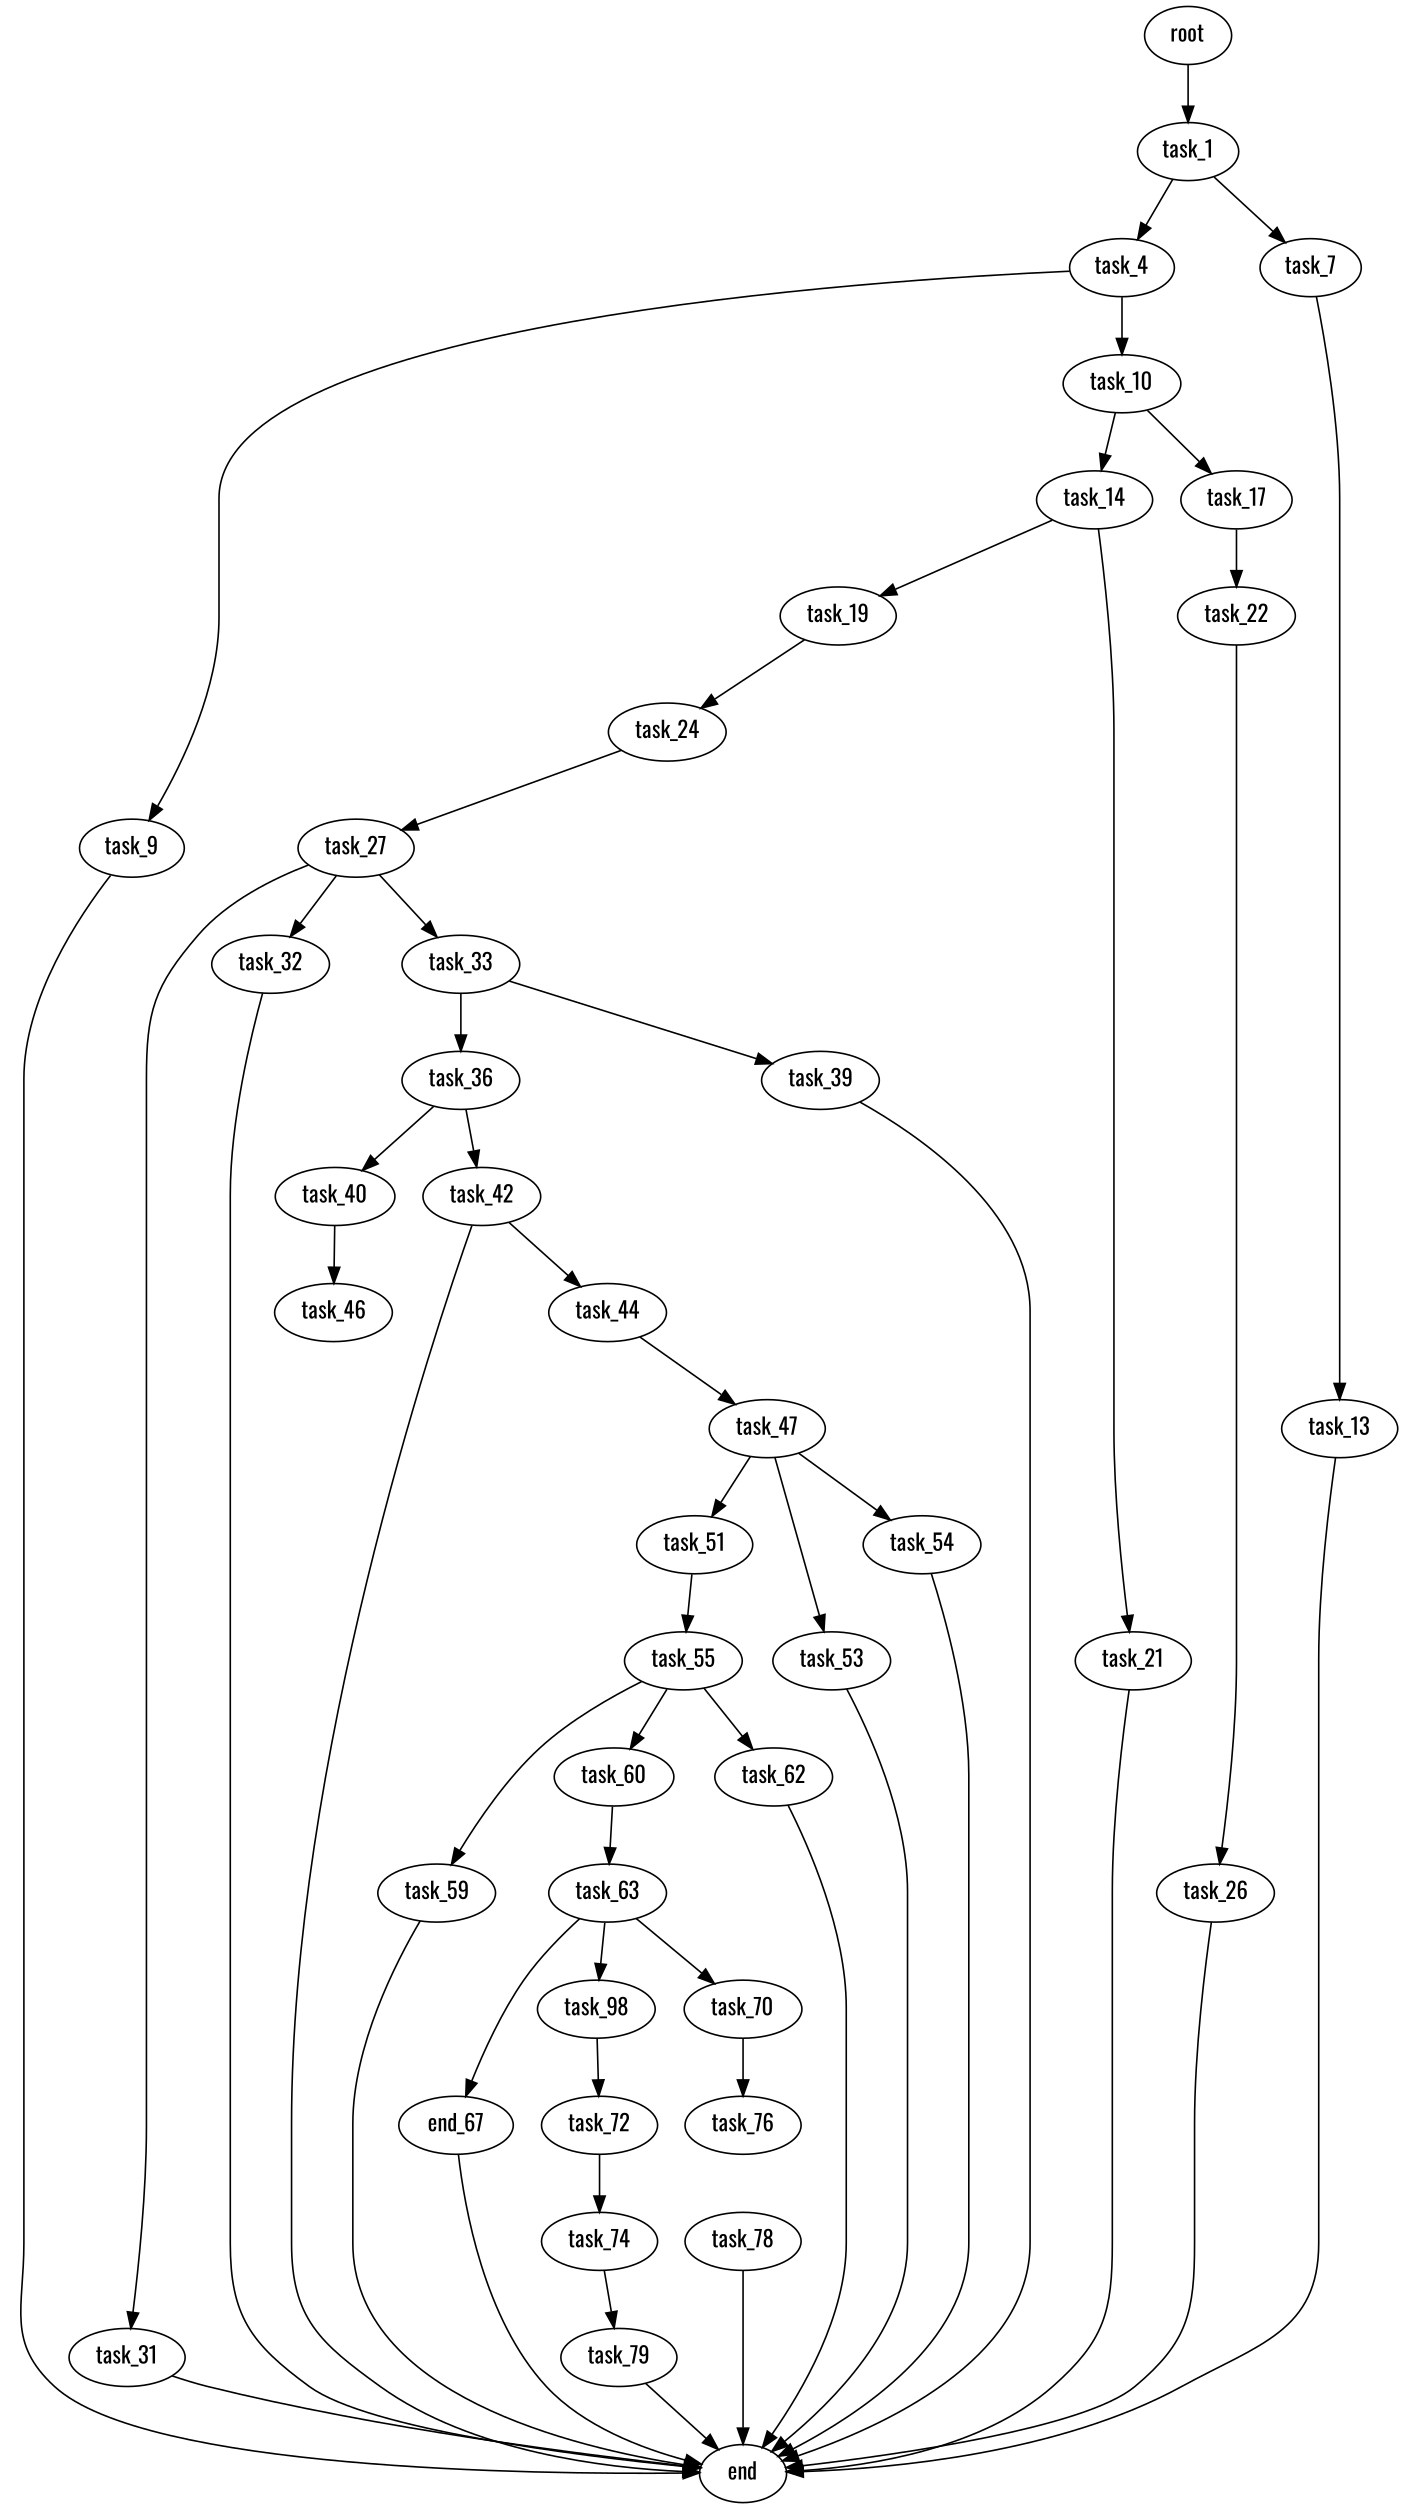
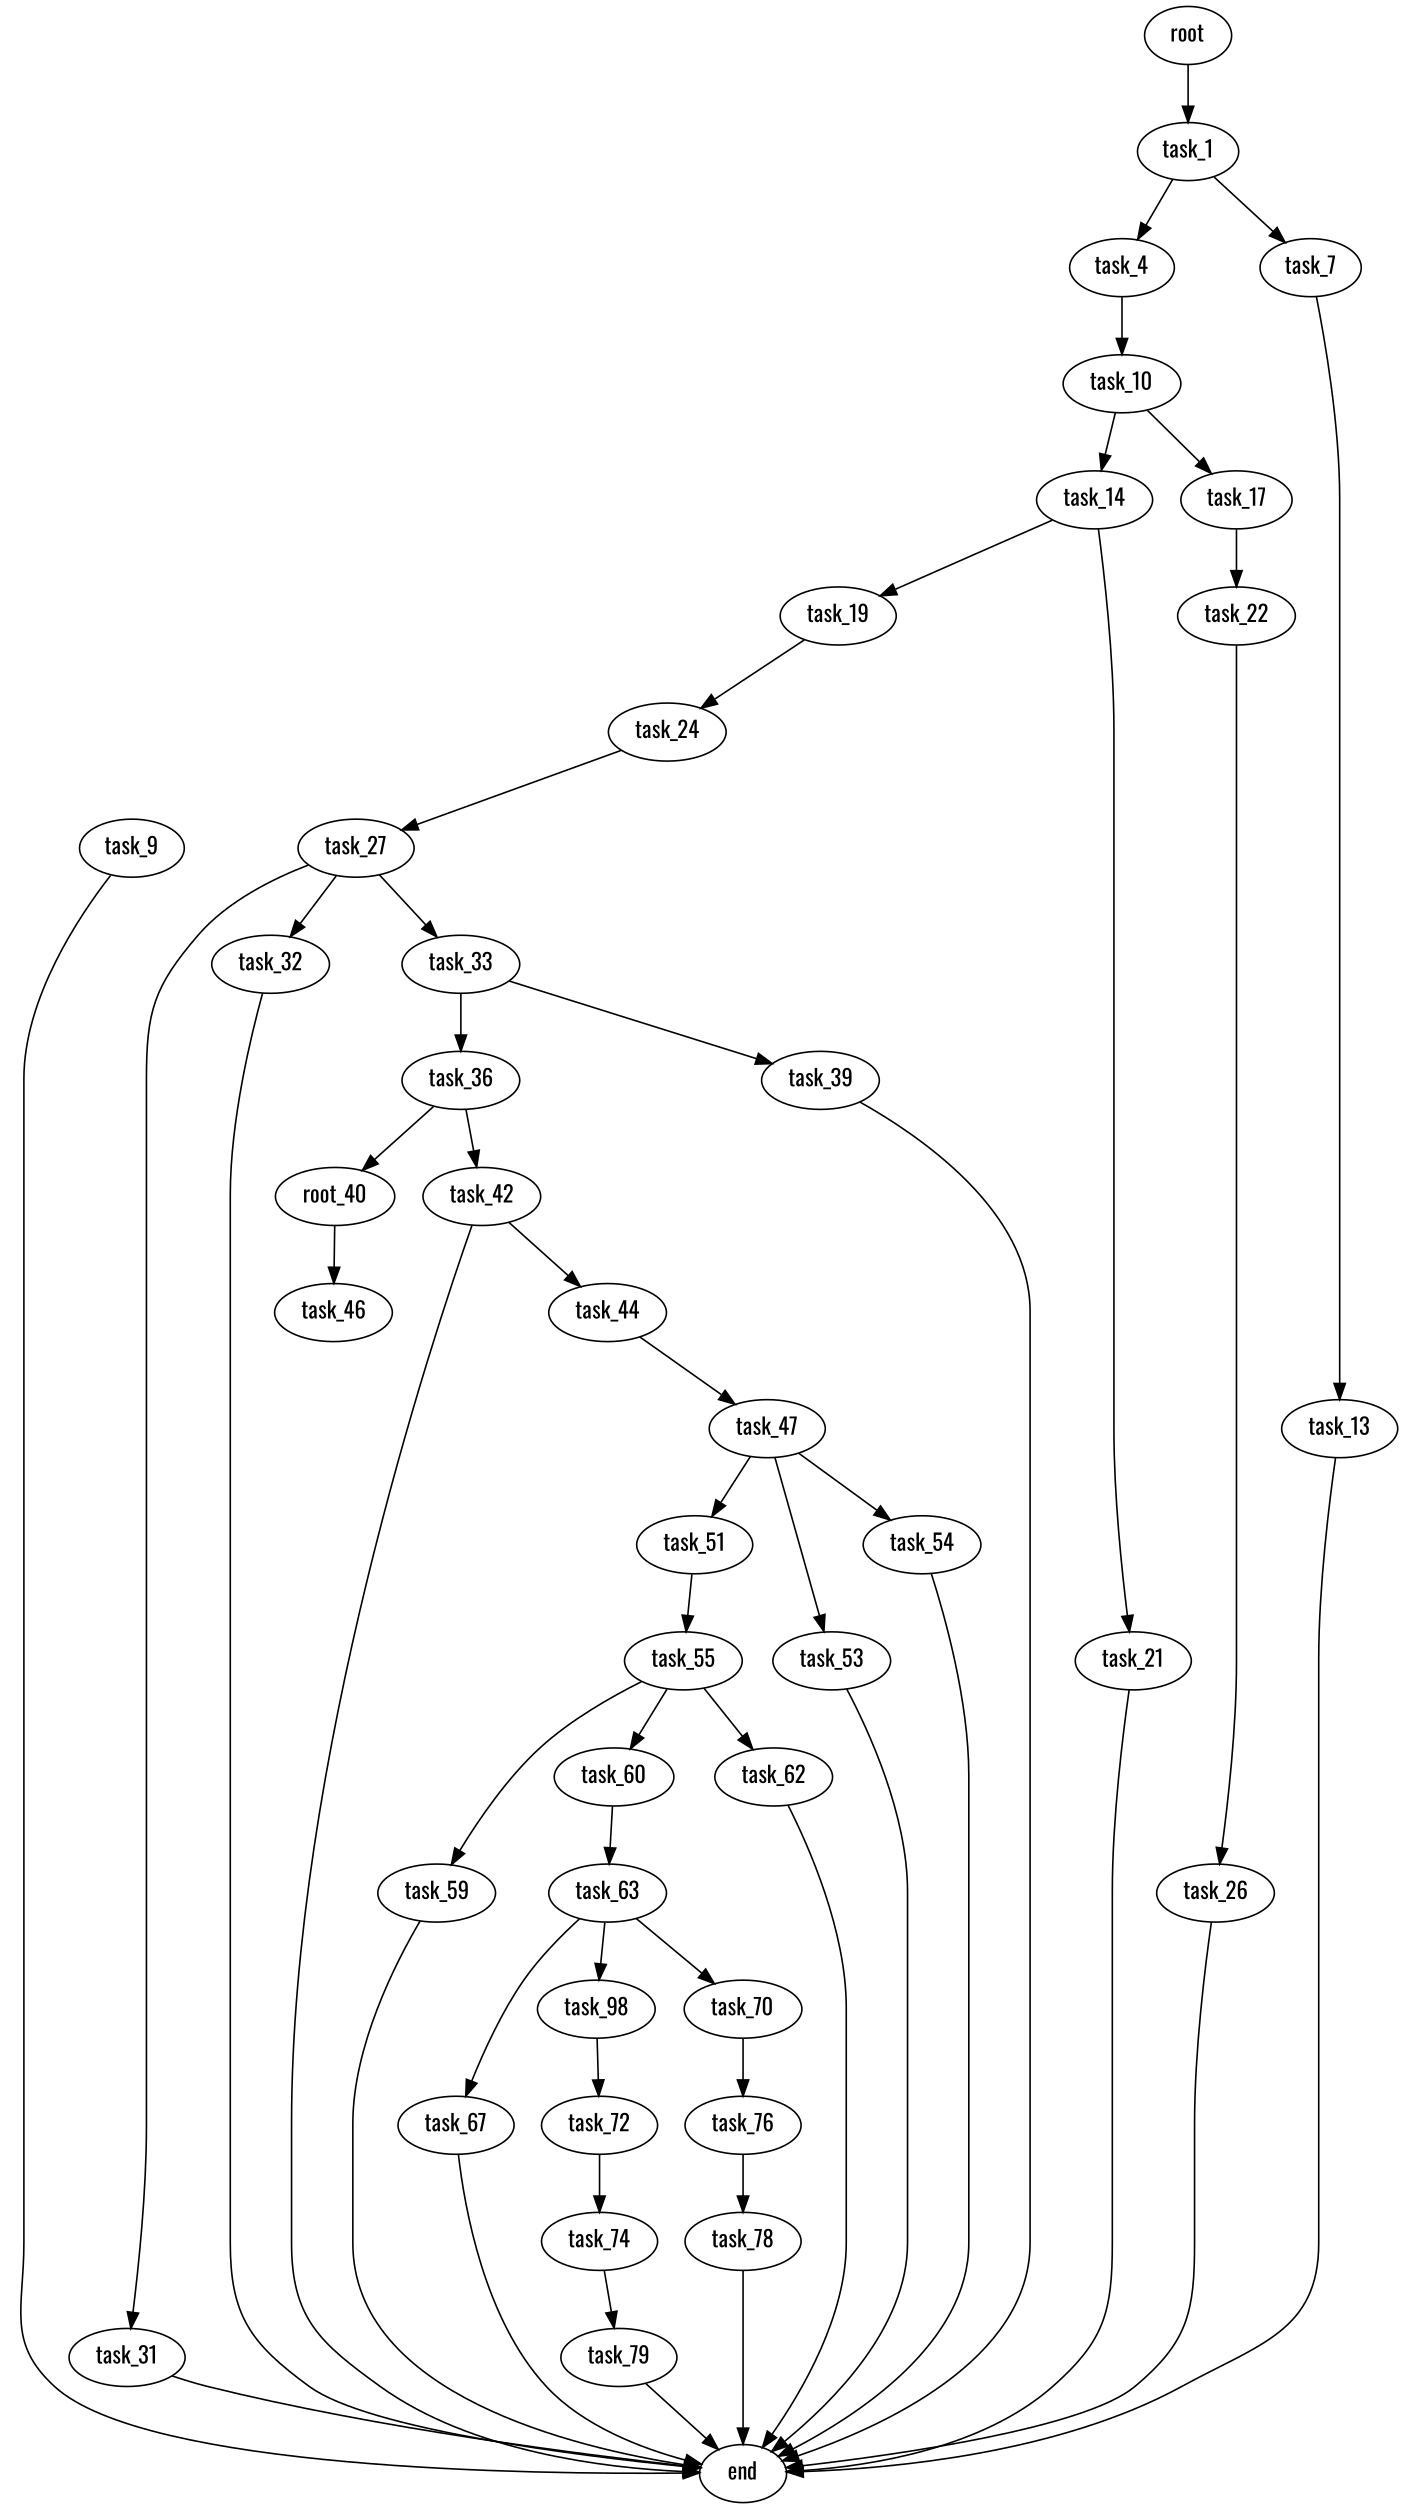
edge "task_4" -> "task_9": removed
node "task_40": label "task_40" -> "root_40"
node "end_67": label "end_67" -> "task_67"
edge "task_76" -> "task_78": added
